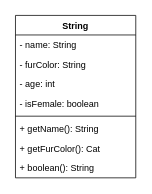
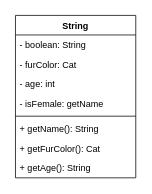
node "- name: String": label "- name: String" -> "- boolean: String"
node "- furColor: String": label "- furColor: String" -> "- furColor: Cat"
node "- isFemale: boolean": label "- isFemale: boolean" -> "- isFemale: getName"
node "+ boolean(): String": label "+ boolean(): String" -> "+ getAge(): String"
